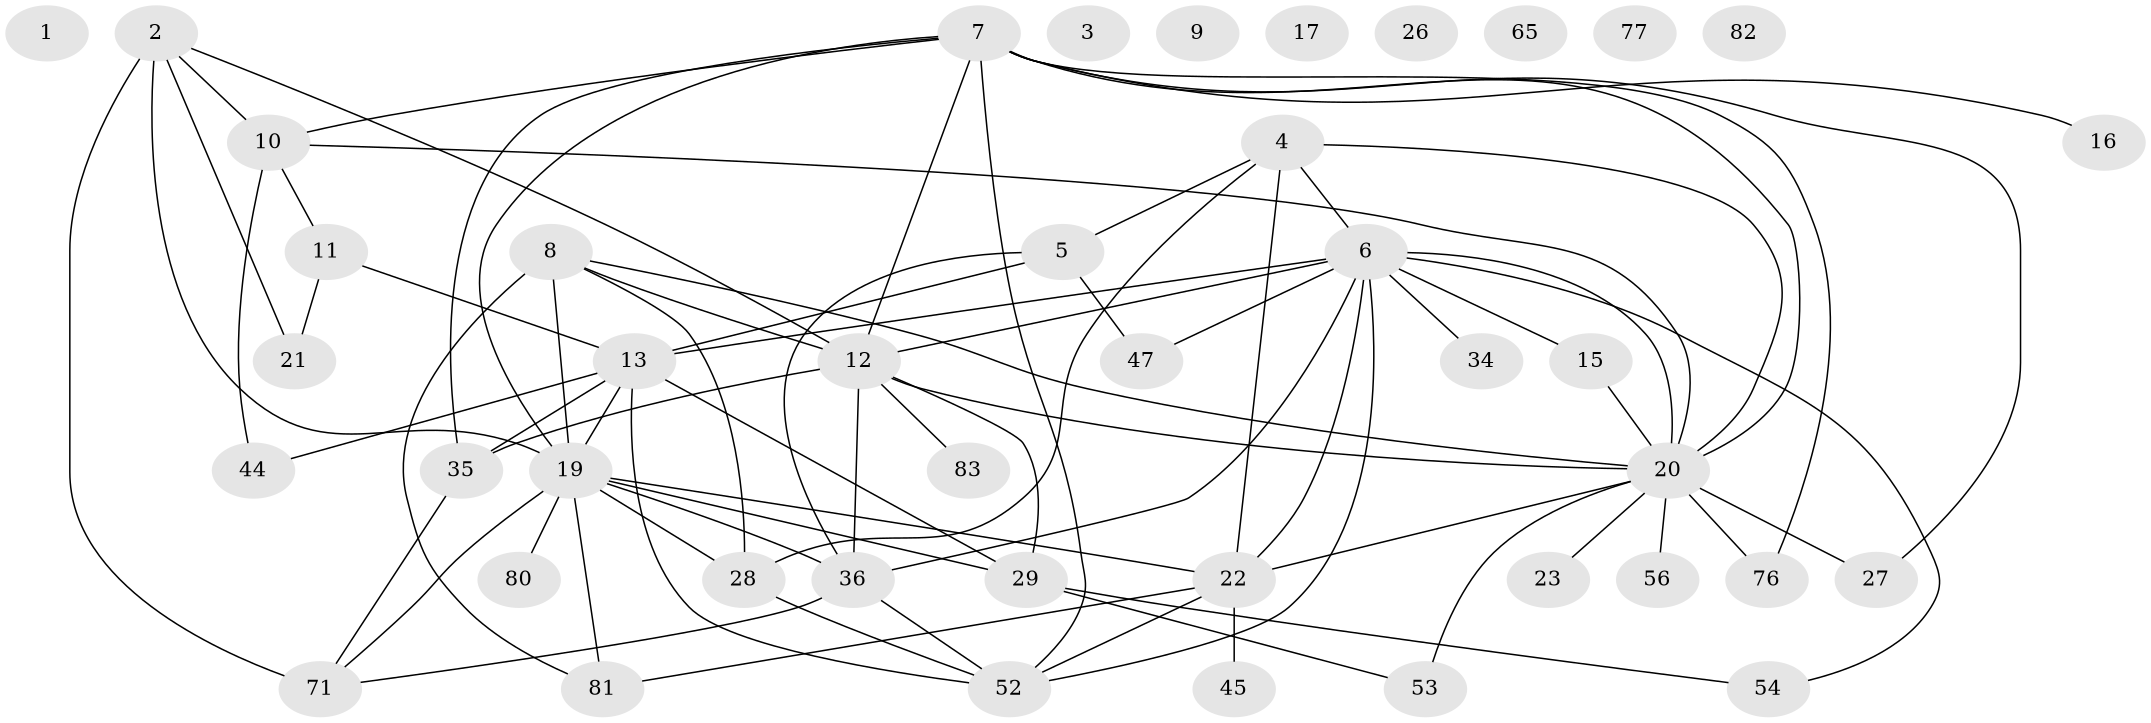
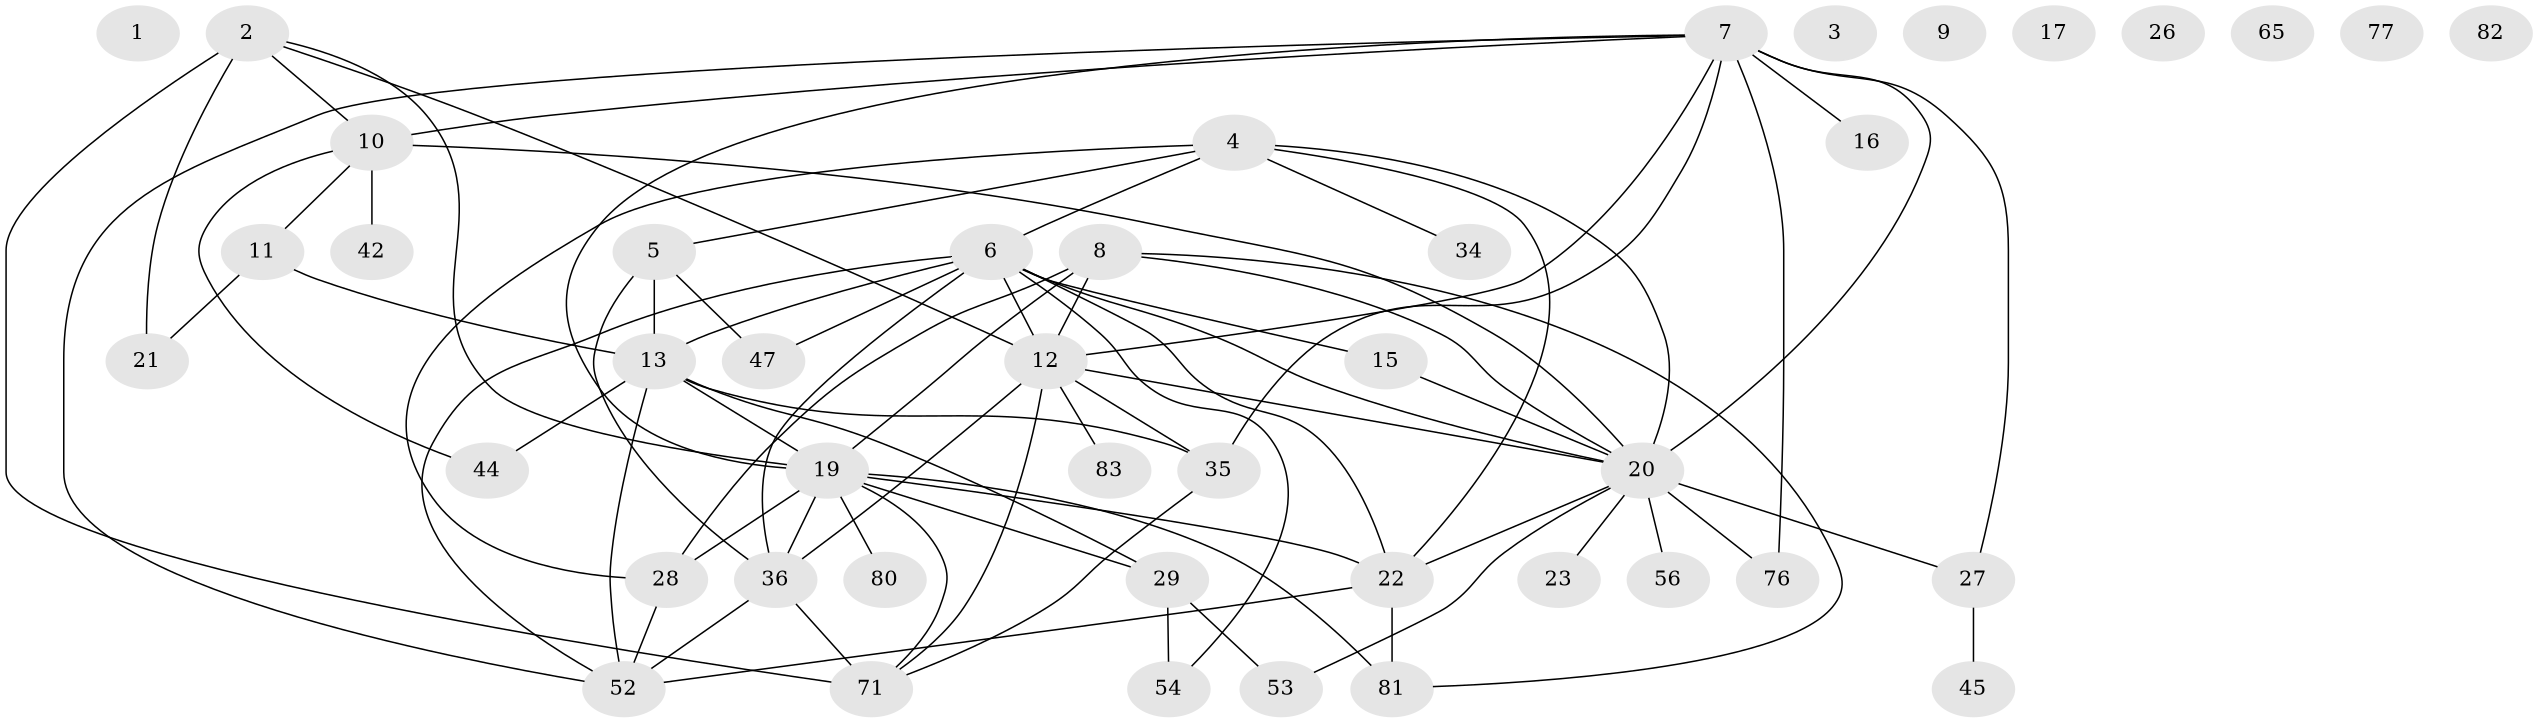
node "42": added
edge "6" -- "34": now "4" -- "34"
edge "12" -- "29": now "12" -- "71"
edge "22" -- "45": now "27" -- "45"
